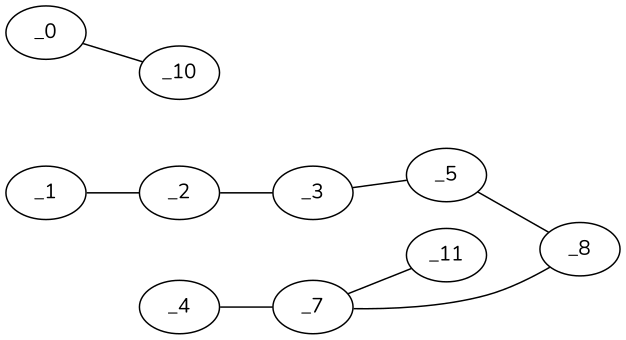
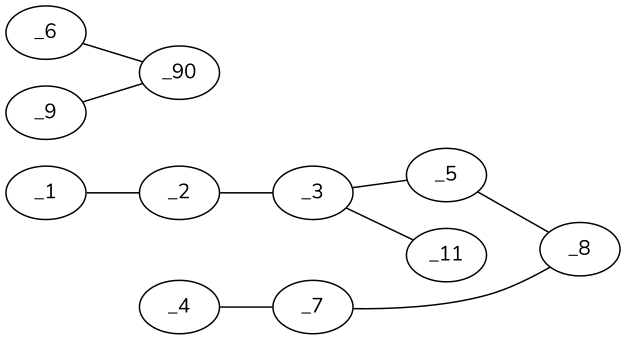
node "_0": label "_0" -> "_6"
node "_10": label "_10" -> "_90"
node "_9": added
edge "_11" -- "_7": now "_11" -- "_3"
